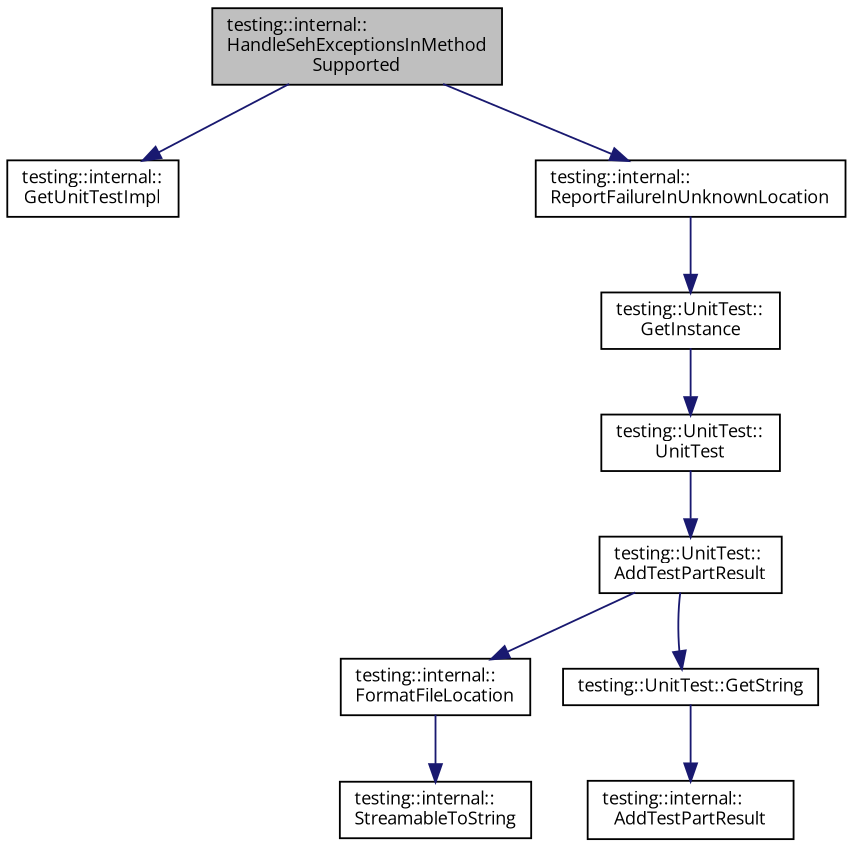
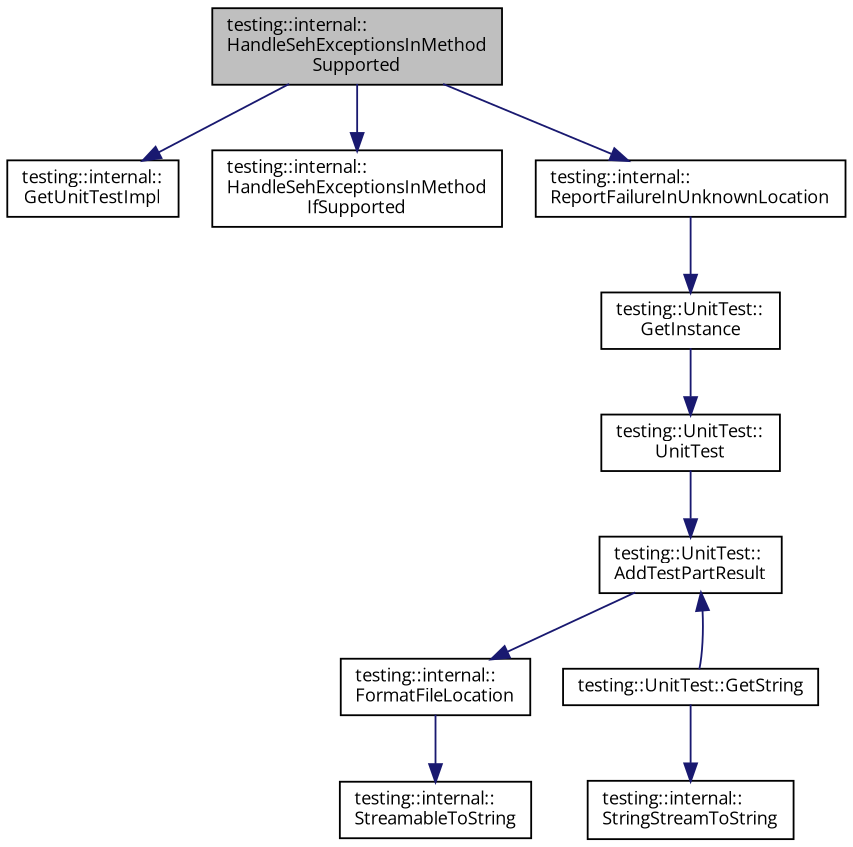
node "testing::internal:: HandleSehExceptionsInMethod IfSupported": added
edge "testing::UnitTest:: AddTestPartResult" -> "testing::UnitTest::GetString": reversed
node "testing::internal:: AddTestPartResult": label "testing::internal:: AddTestPartResult" -> "testing::internal:: StringStreamToString"
